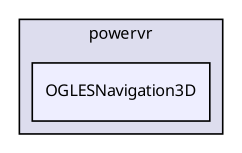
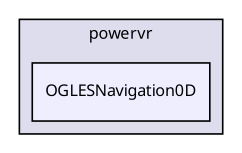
node "OGLESNavigation3D": label "OGLESNavigation3D" -> "OGLESNavigation0D"
